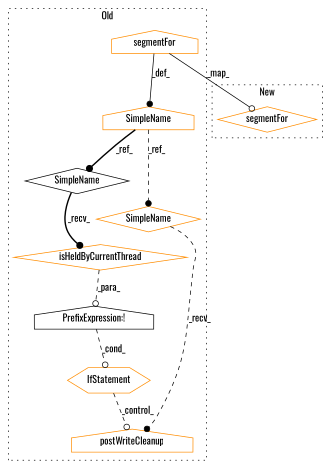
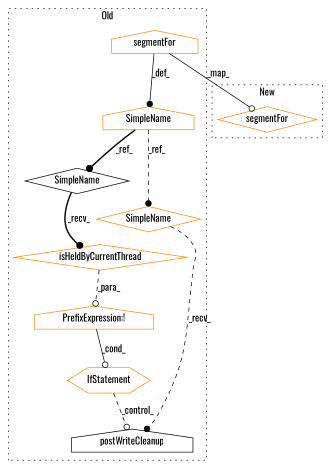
node "PrefixExpression:!": color black -> darkorange
edge "PrefixExpression:!" -> "IfStatement": style dashed -> solid
node "postWriteCleanup": color darkorange -> black
